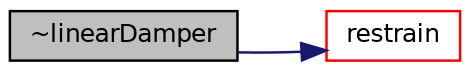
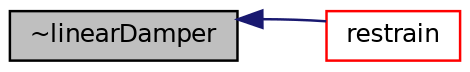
edge "~linearDamper" -> "restrain": reversed
